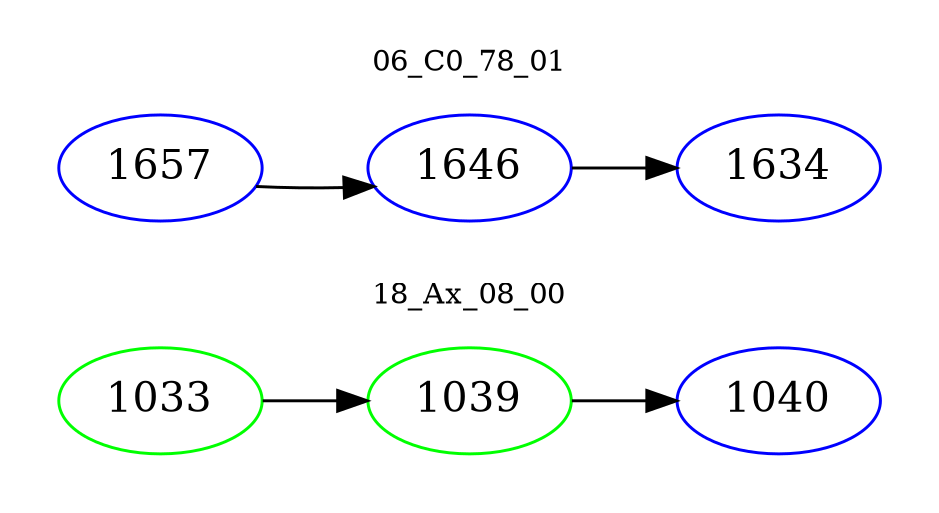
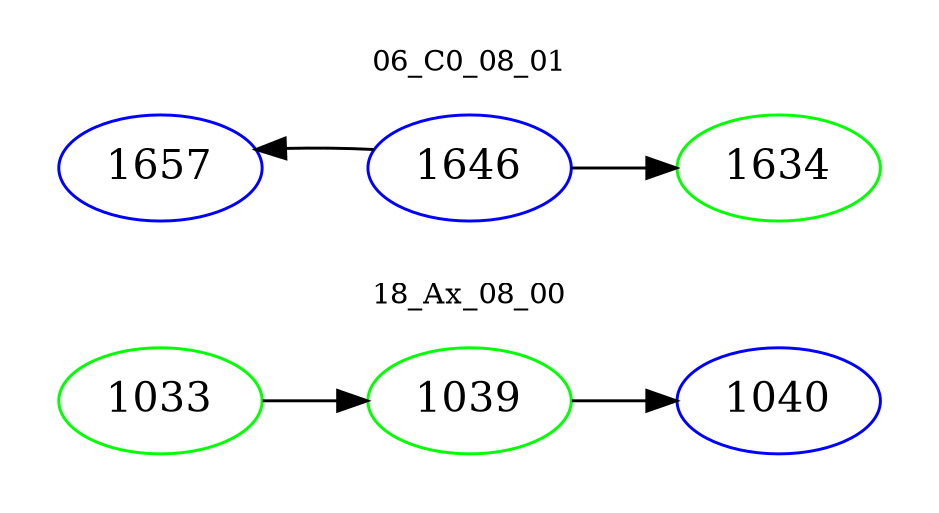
cluster "06_C0_78_01": label "06_C0_78_01" -> "06_C0_08_01"
node "1634": color blue -> green
edge "1657" -> "1646": reversed
